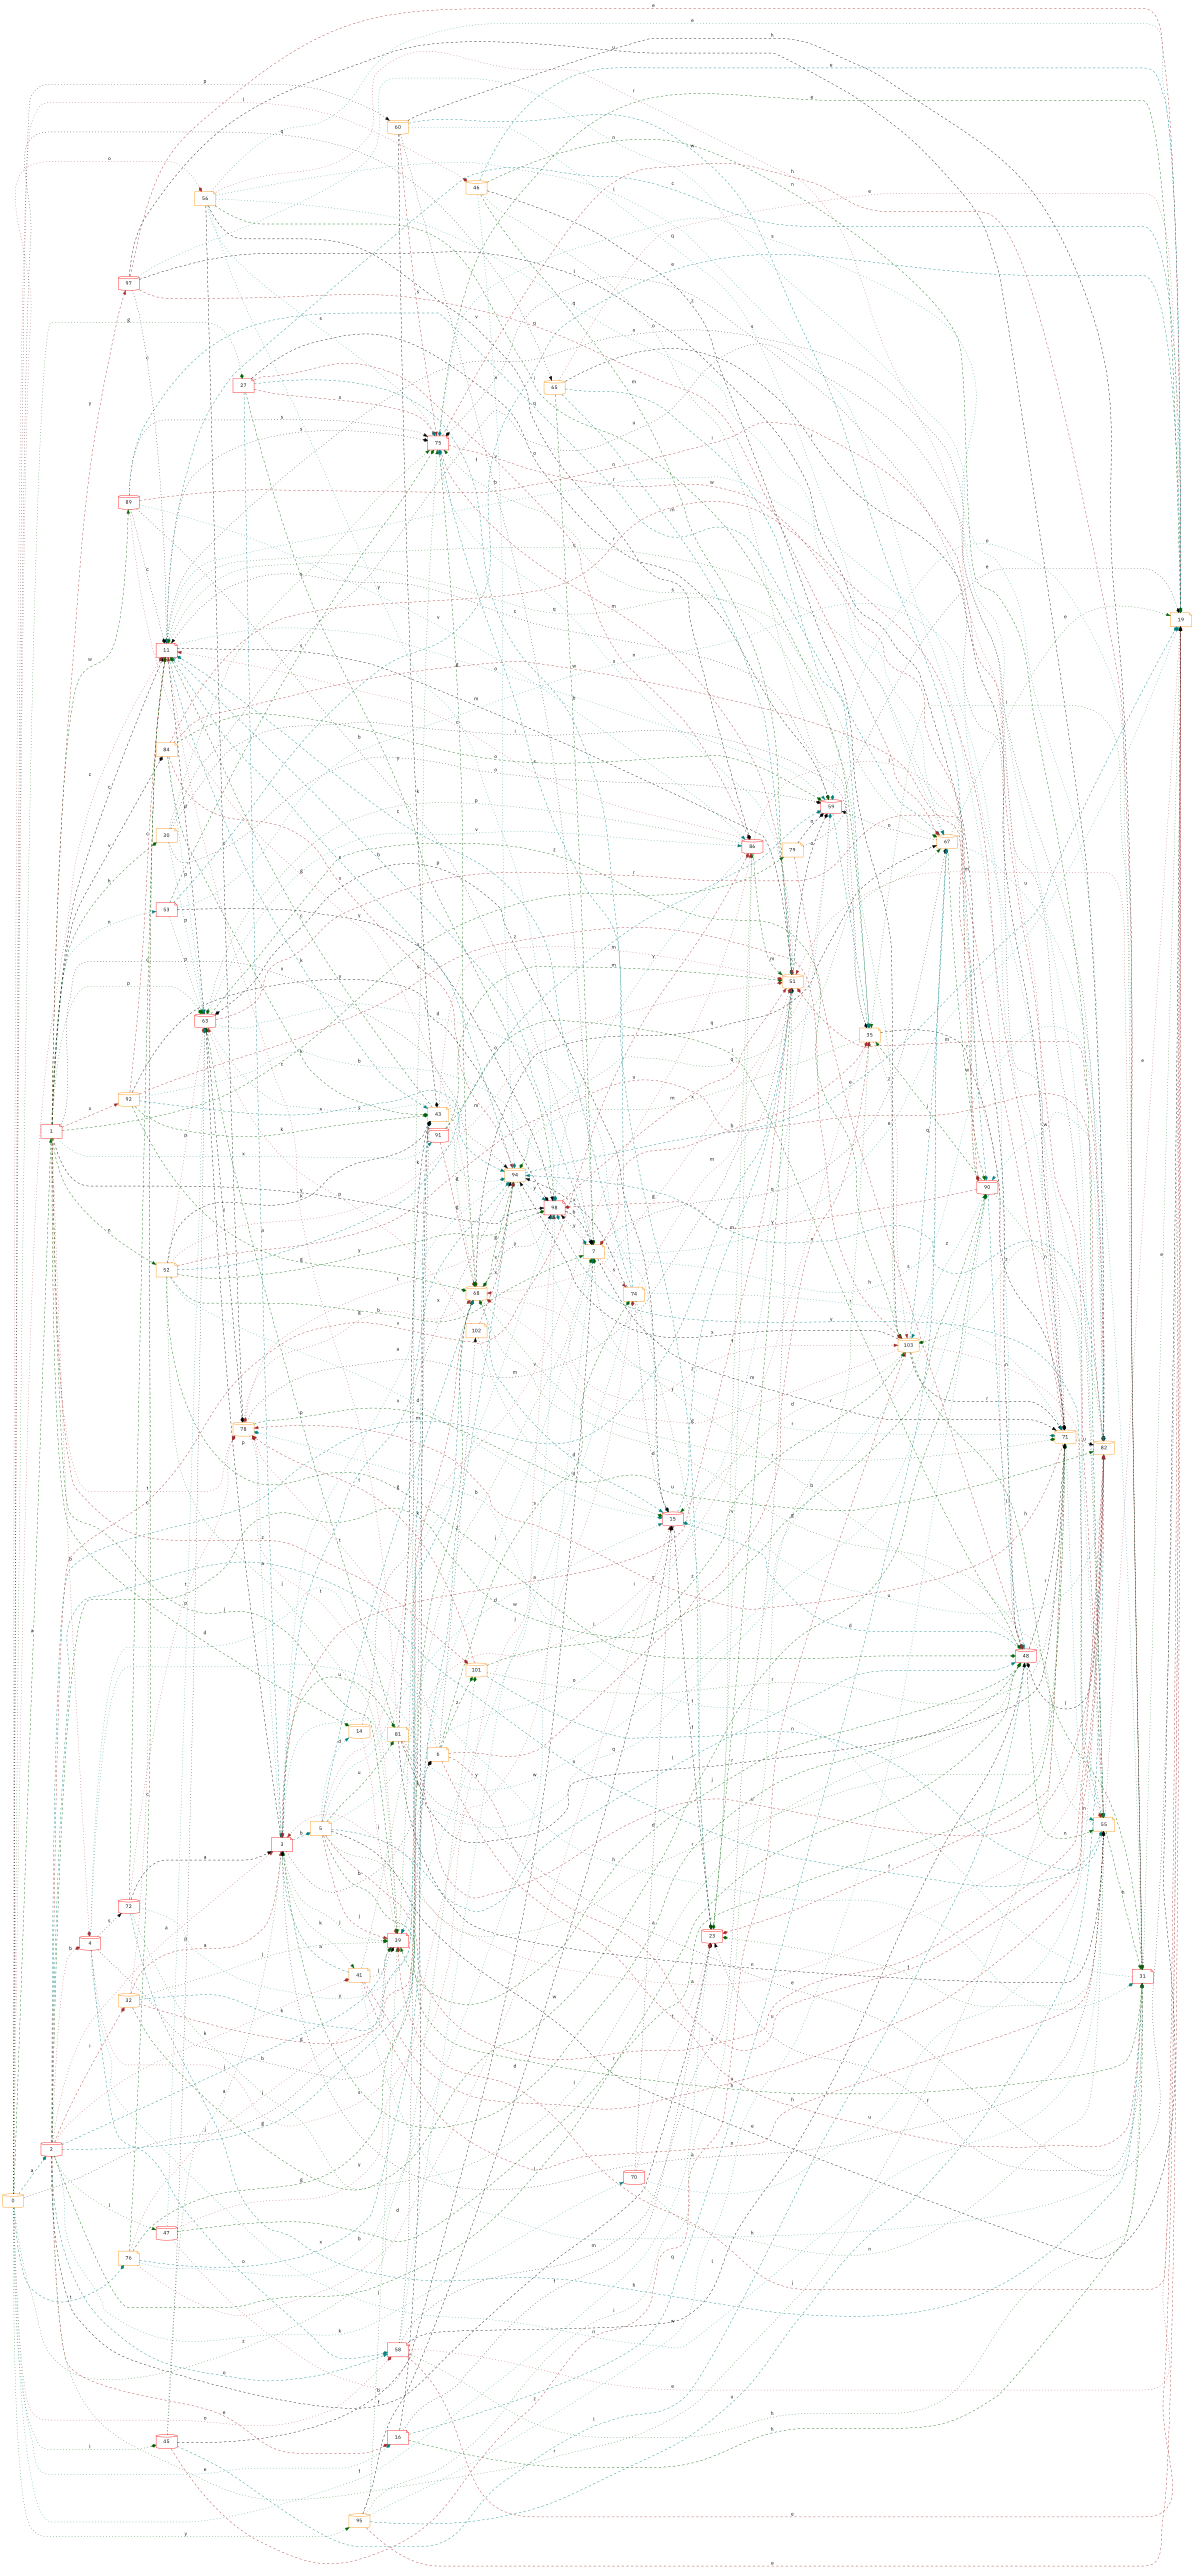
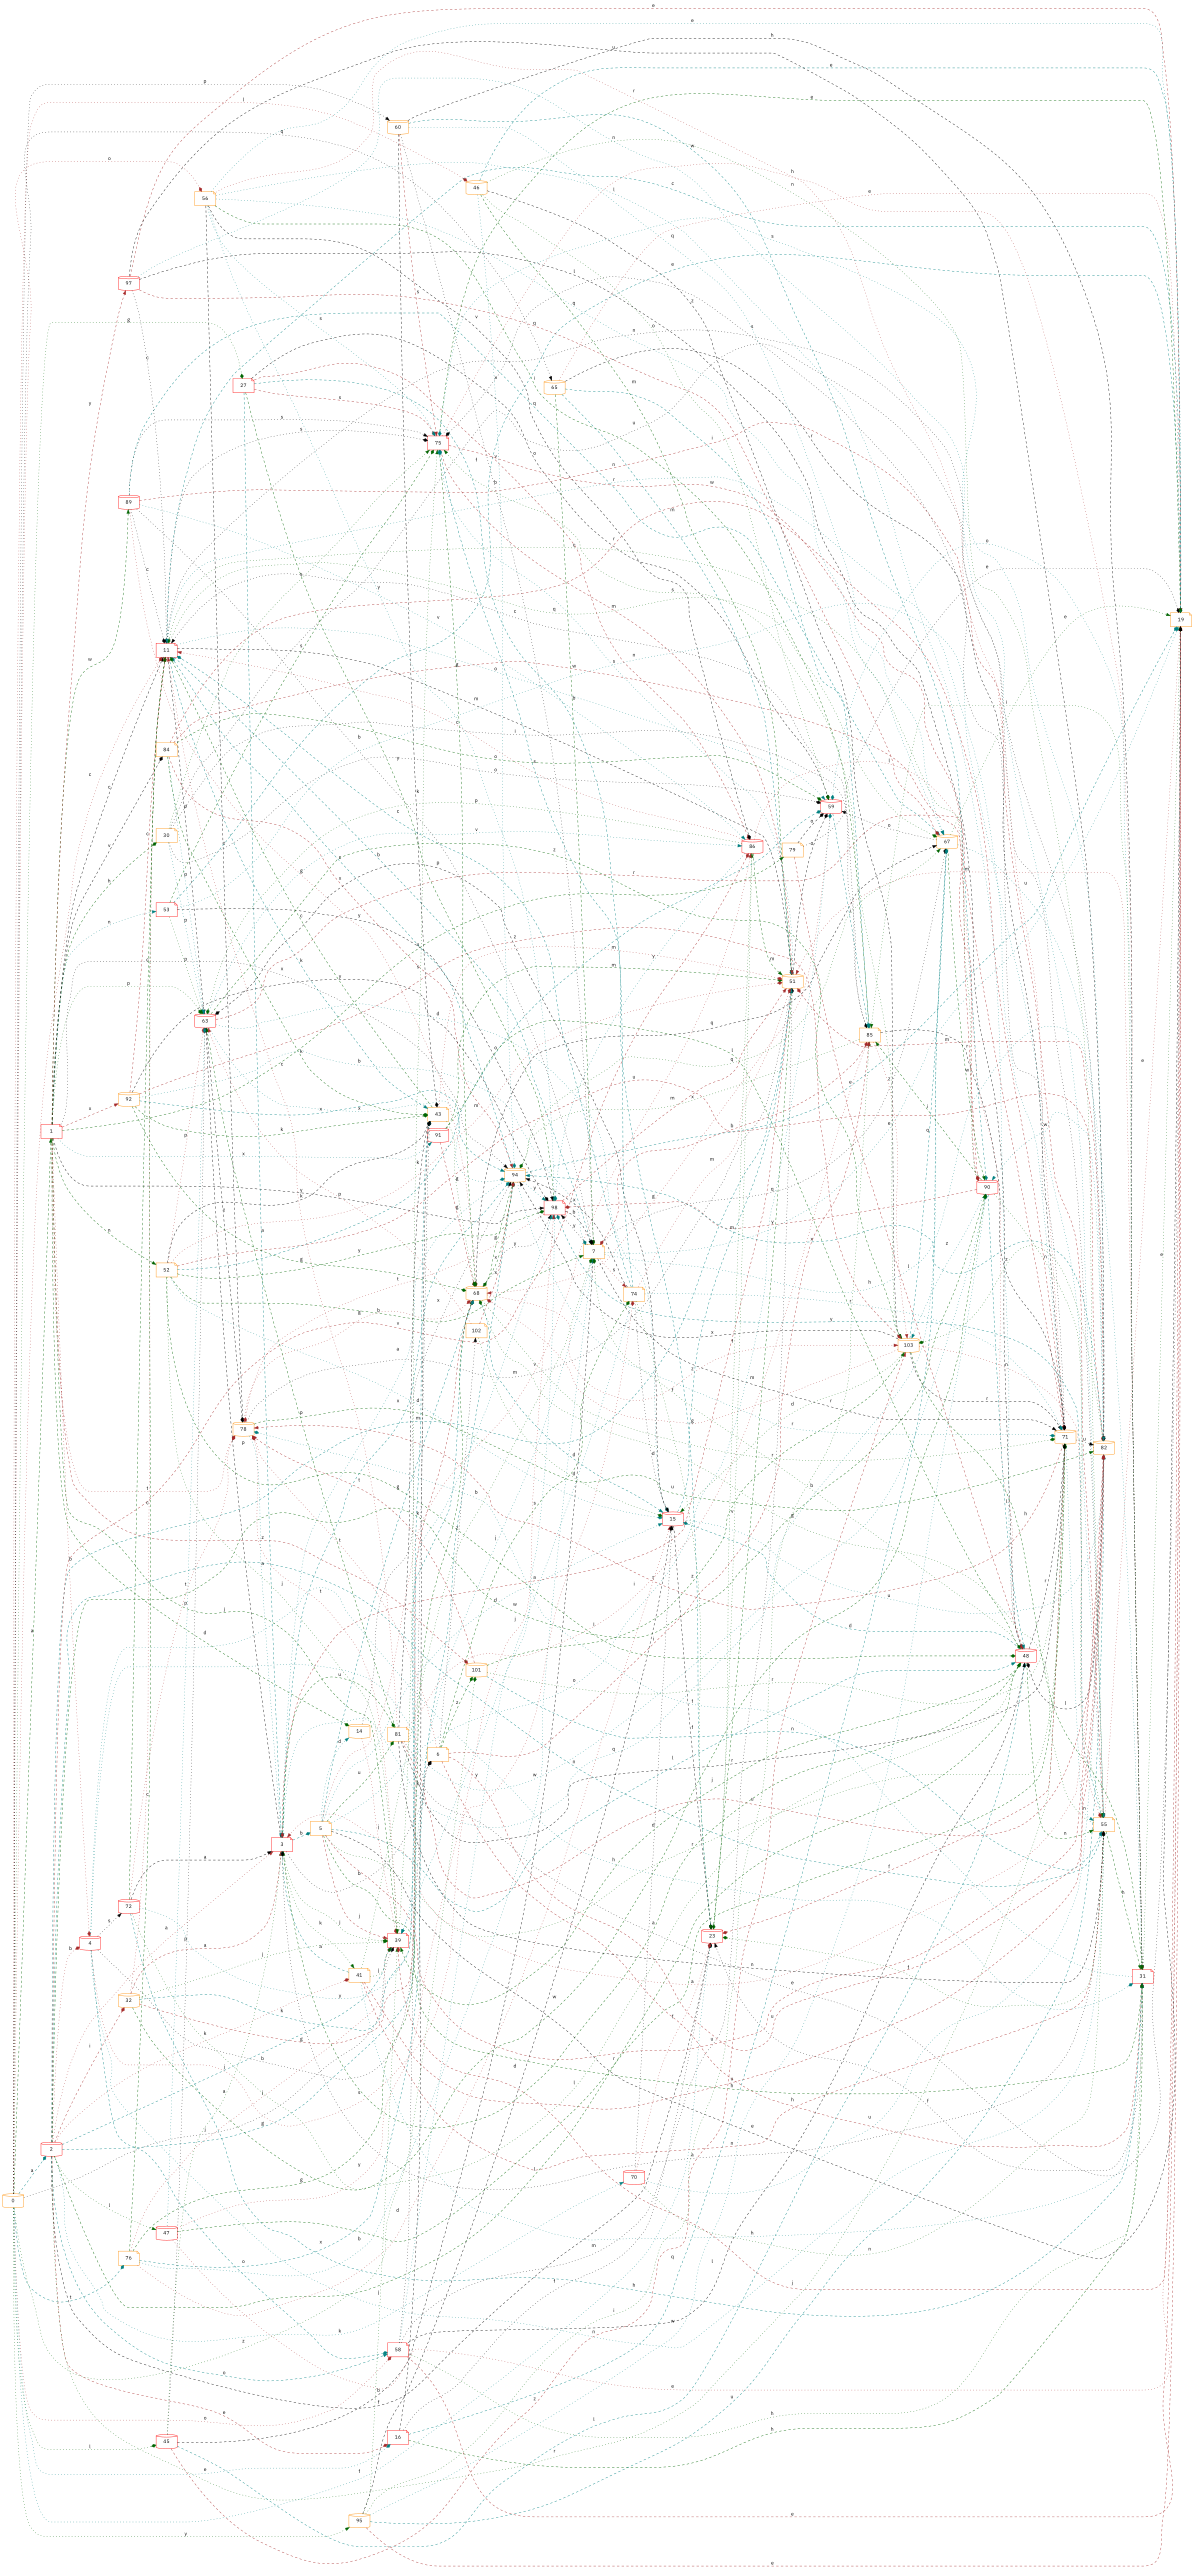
edge "75" -> "31": style dashed -> dotted
edge "46" -> "55": style dashed -> dotted
node "35": label "35" -> "85"
edge "79" -> "48": label "s" -> "l"
